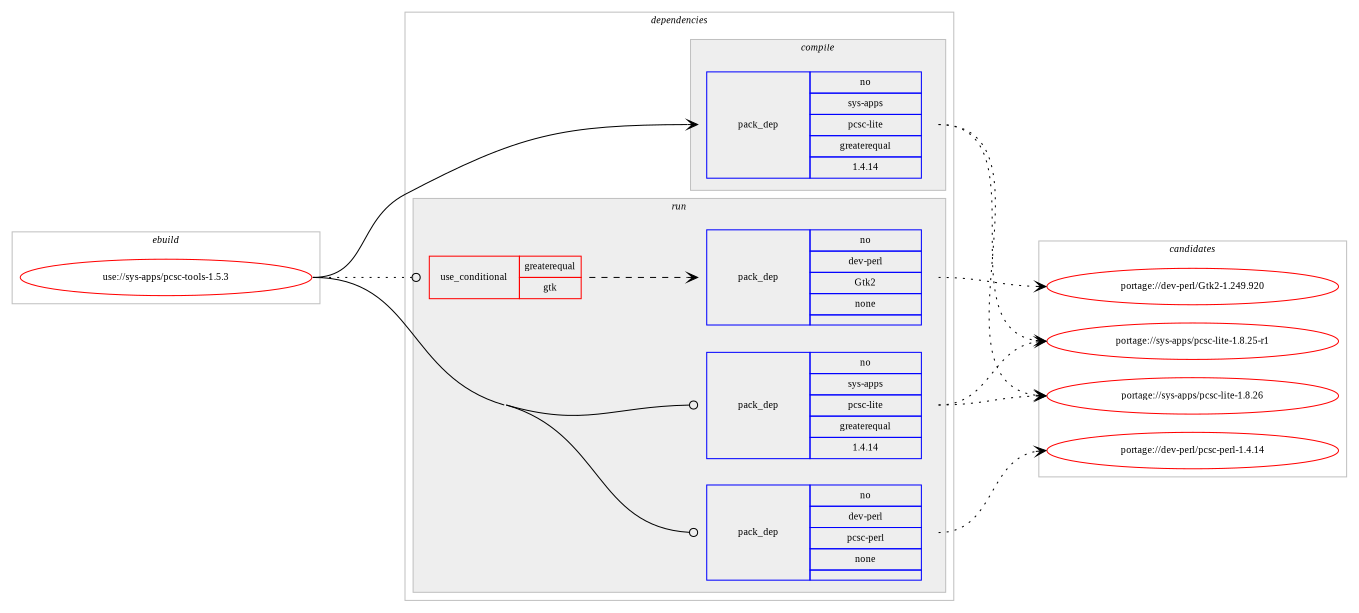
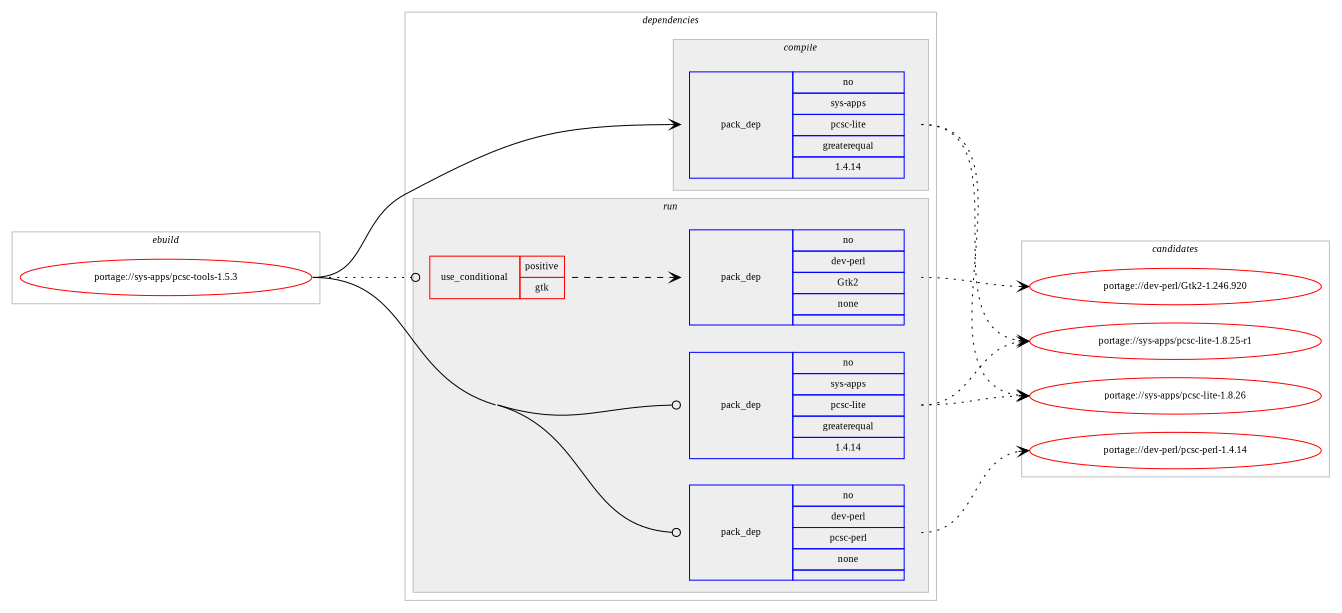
node "use_conditional": text "greaterequal" -> "positive"
node "use://sys-apps/pcsc-tools-1.5.3": label "use://sys-apps/pcsc-tools-1.5.3" -> "portage://sys-apps/pcsc-tools-1.5.3"
node "portage://dev-perl/Gtk2-1.249.920": label "portage://dev-perl/Gtk2-1.249.920" -> "portage://dev-perl/Gtk2-1.246.920"
